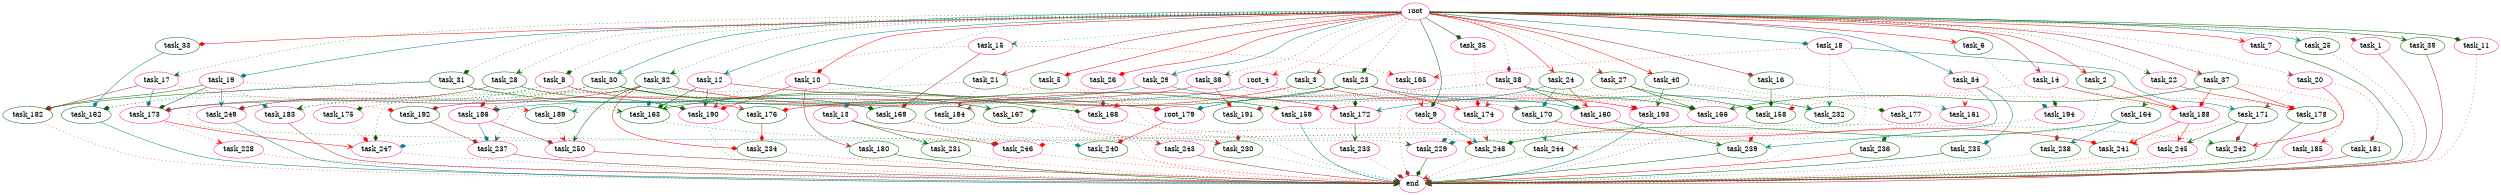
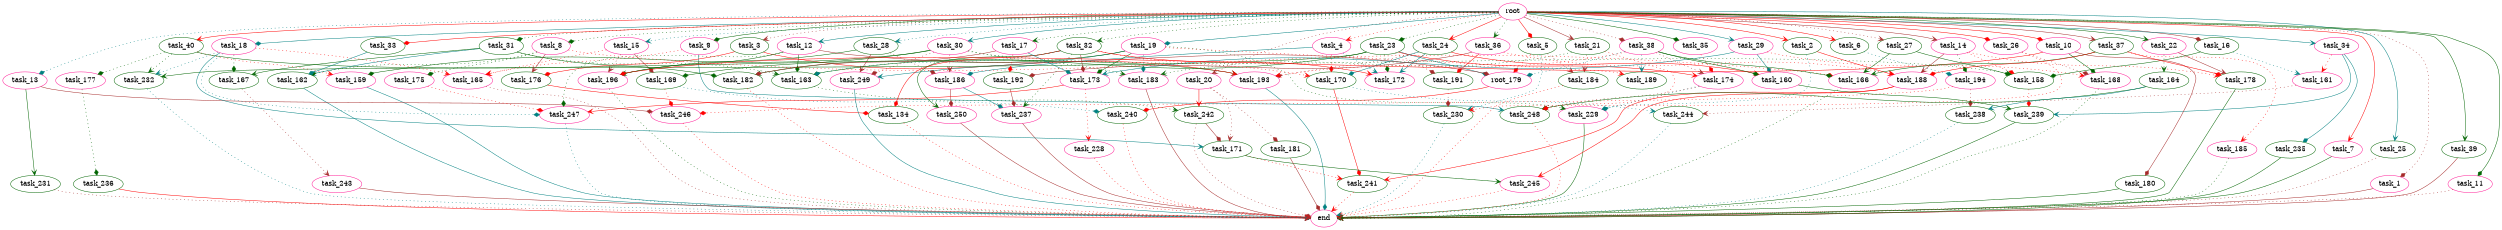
edge "root" -> "task_22": style dotted -> solid
edge "root" -> "task_28": color darkgreen -> teal
node "task_30": color darkgreen -> deeppink
node "root_4": label "root_4" -> "task_4"
edge "task_31" -> "task_162": style dotted -> solid
edge "task_165" -> "task_9": reversed
edge "task_23" -> "task_163": arrowhead vee -> diamond
edge "task_32" -> "task_170": color teal -> red
edge "task_30" -> "task_158": arrowhead diamond -> vee
edge "task_23" -> "task_232": color teal -> darkgreen
edge "task_27" -> "task_167": now "task_18" -> "task_167"
node "task_190": label "task_190" -> "task_196"
edge "task_10" -> "task_180": arrowhead vee -> diamond
edge "task_189" -> "task_250": removed
edge "task_171" -> "task_242": reversed
node "task_234": label "task_234" -> "task_134"
node "task_233": removed
